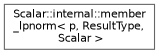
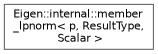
node "Scalar::internal::member _lpnorm< p, ResultType, Scalar >": label "Scalar::internal::member _lpnorm< p, ResultType, Scalar >" -> "Eigen::internal::member _lpnorm< p, ResultType, Scalar >"
